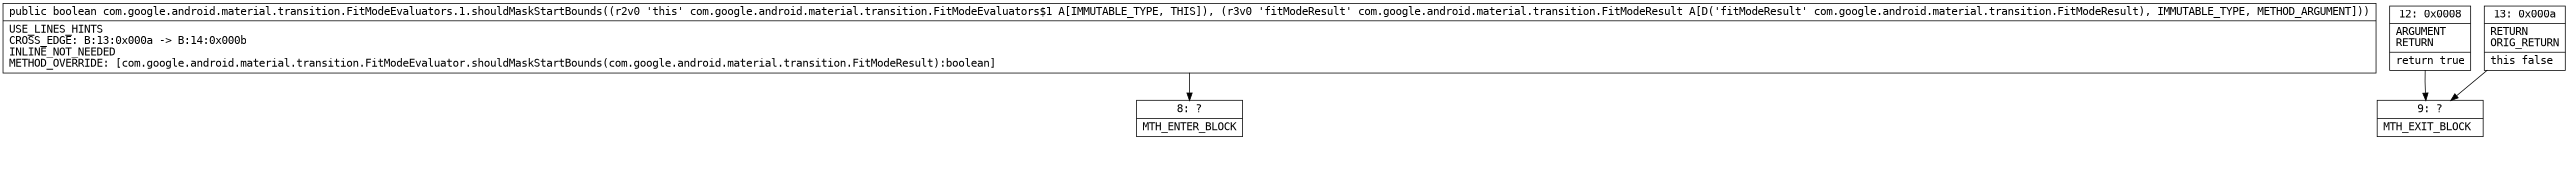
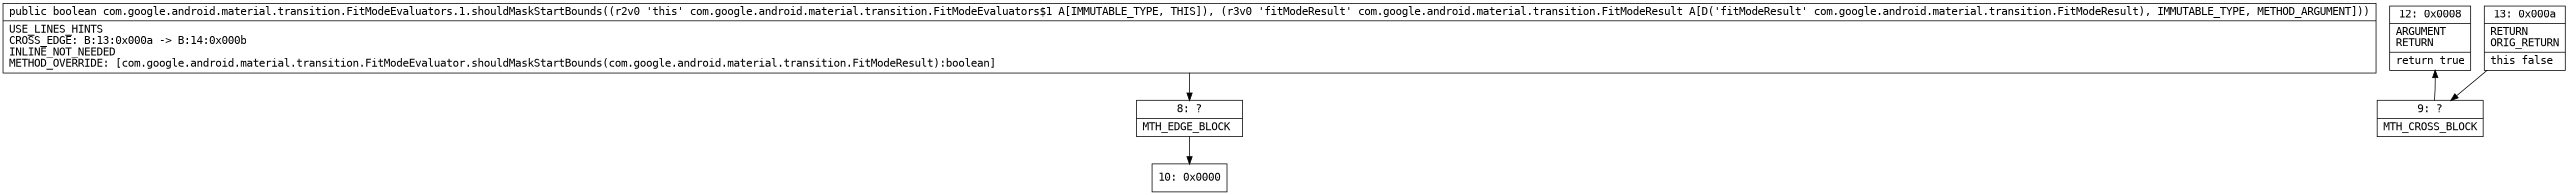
edge "12: 0x0008" -> "9: ?": reversed
node "8: ?": text "MTH_ENTER_BLOCK" -> "MTH_EDGE_BLOCK"
node "9: ?": text "MTH_EXIT_BLOCK" -> "MTH_CROSS_BLOCK"
node "10: 0x0000": added
